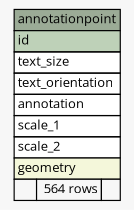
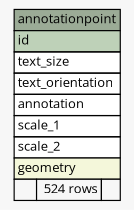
node "annotationpoint": text "564 rows" -> "524 rows"
